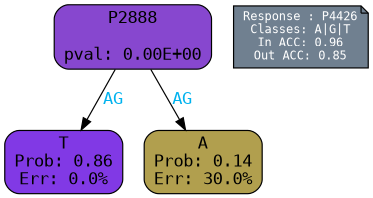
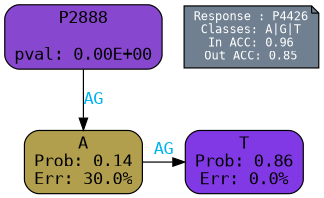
edge "P2888 pval: 0.00E+00" -> "T Prob: 0.86 Err: 0.0%": now "A Prob: 0.14 Err: 30.0%" -> "T Prob: 0.86 Err: 0.0%"
